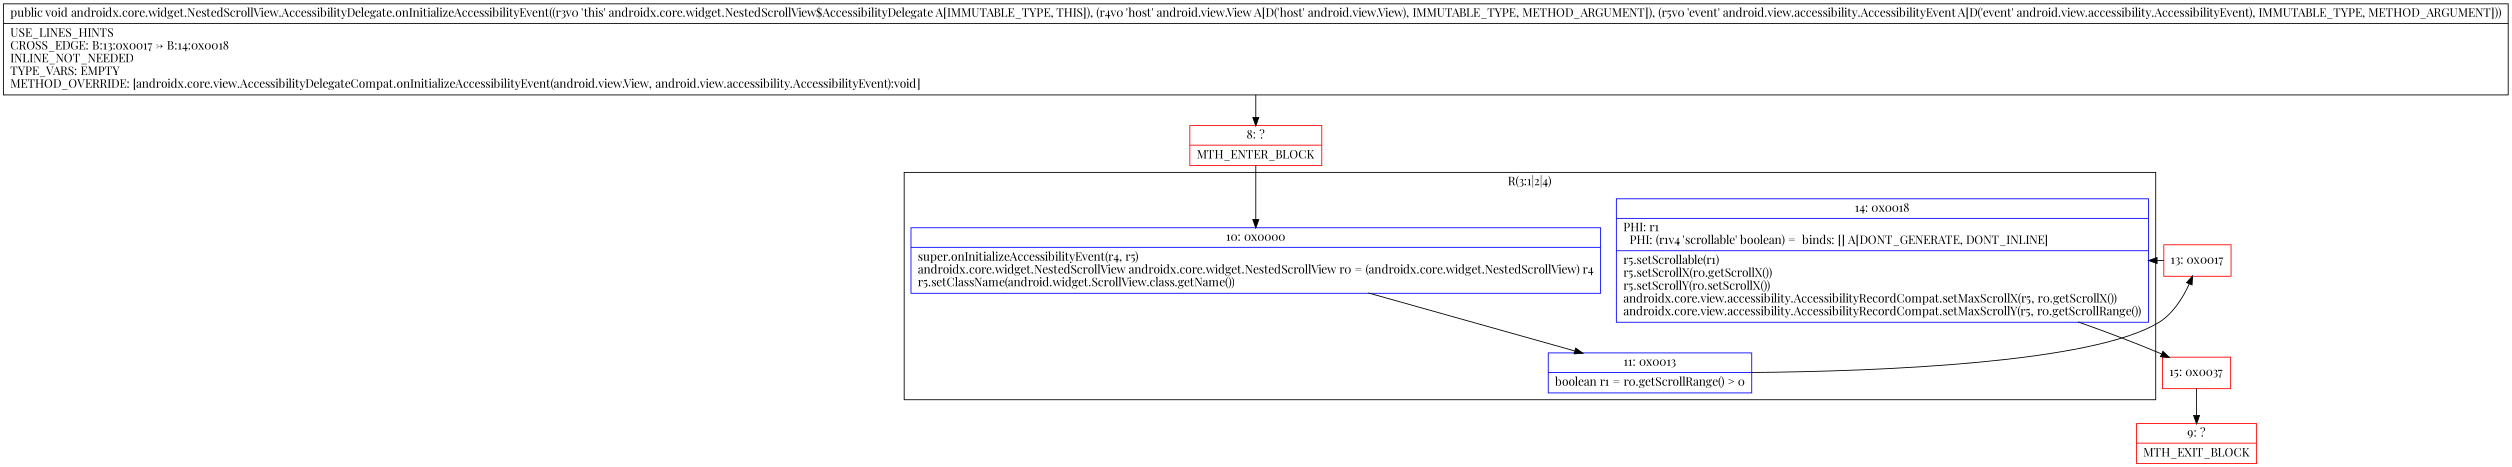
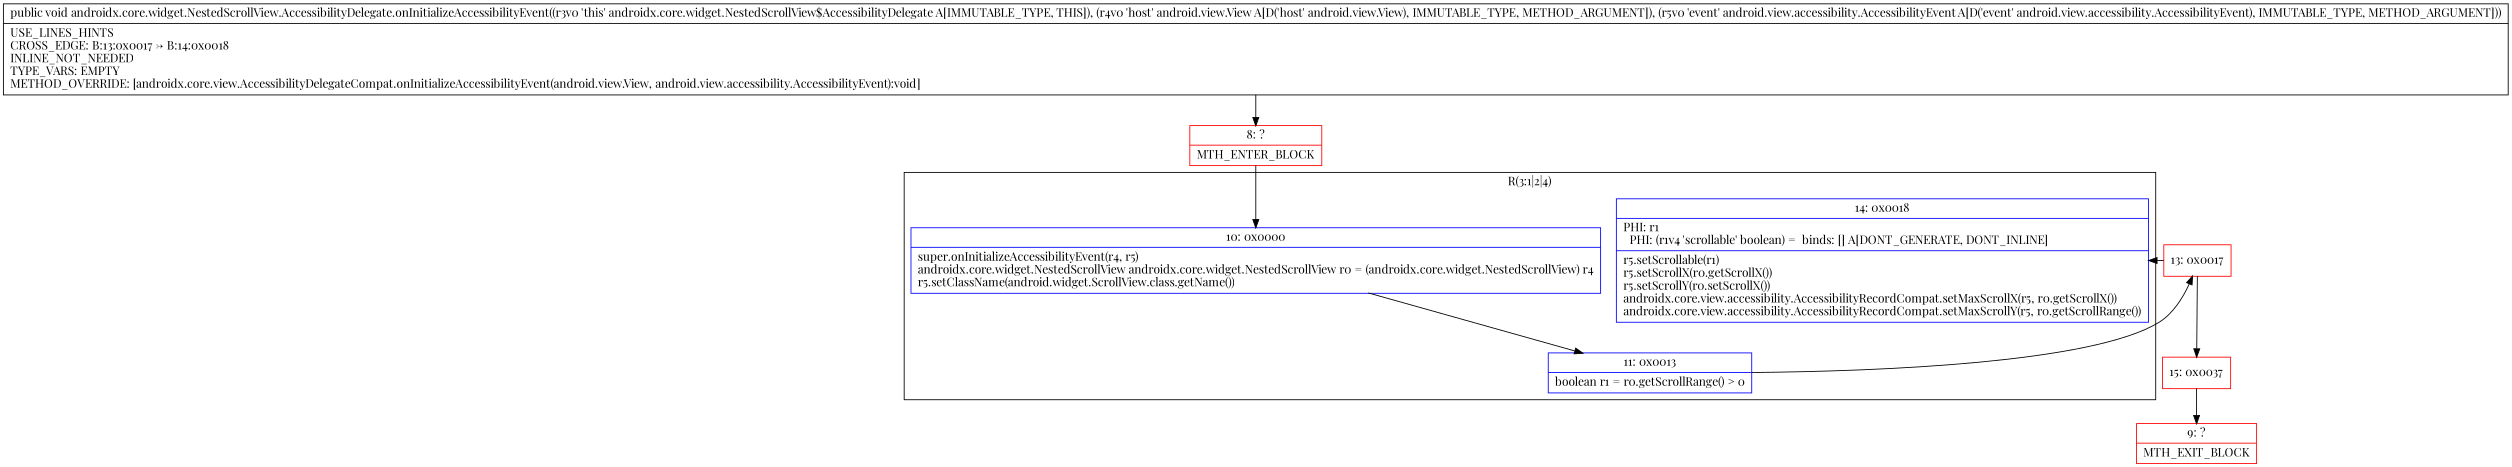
edge "14: 0x0018" -> "15: 0x0037": now "13: 0x0017" -> "15: 0x0037"
